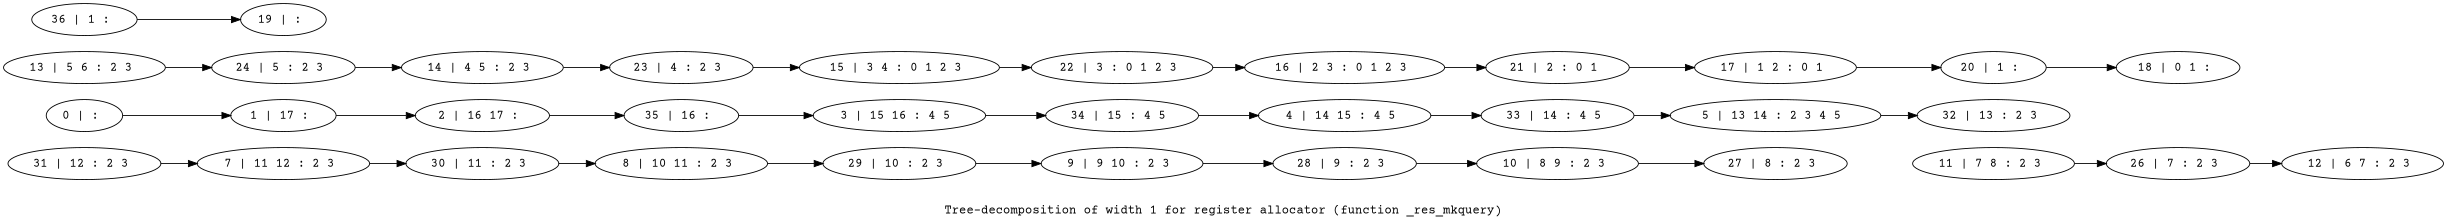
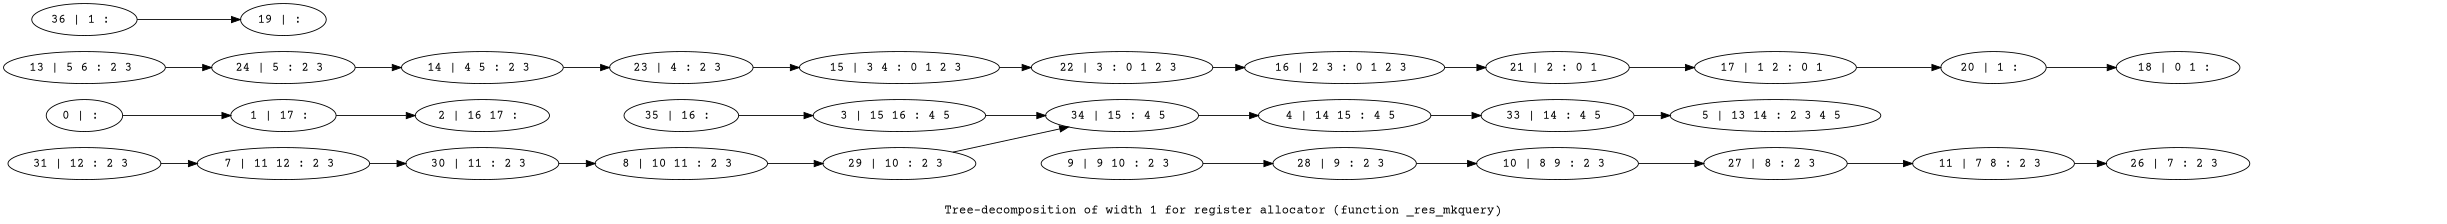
edge "2 | 16 17 :" -> "35 | 16 :": removed
node "32 | 13 : 2 3": removed
edge "29 | 10 : 2 3" -> "9 | 9 10 : 2 3": now "29 | 10 : 2 3" -> "34 | 15 : 4 5"
edge "27 | 8 : 2 3" -> "11 | 7 8 : 2 3": added
node "12 | 6 7 : 2 3": removed
